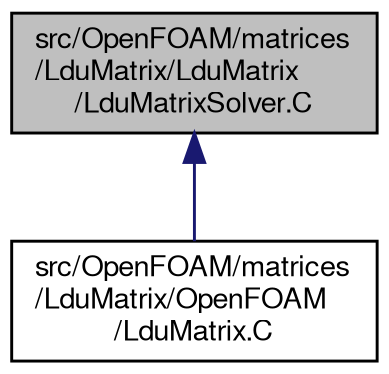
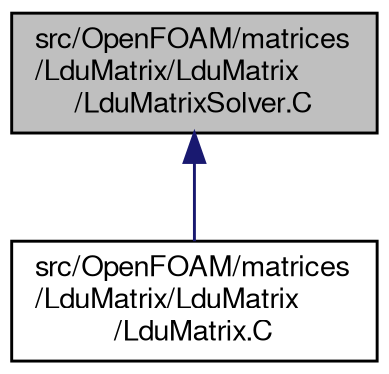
node "src/OpenFOAM/matrices /LduMatrix/OpenFOAM /LduMatrix.C": label "src/OpenFOAM/matrices /LduMatrix/OpenFOAM /LduMatrix.C" -> "src/OpenFOAM/matrices /LduMatrix/LduMatrix /LduMatrix.C"
